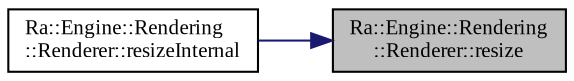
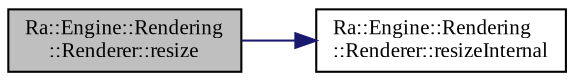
edge "Ra::Engine::Rendering ::Renderer::resizeInternal" -> "Ra::Engine::Rendering ::Renderer::resize": reversed
